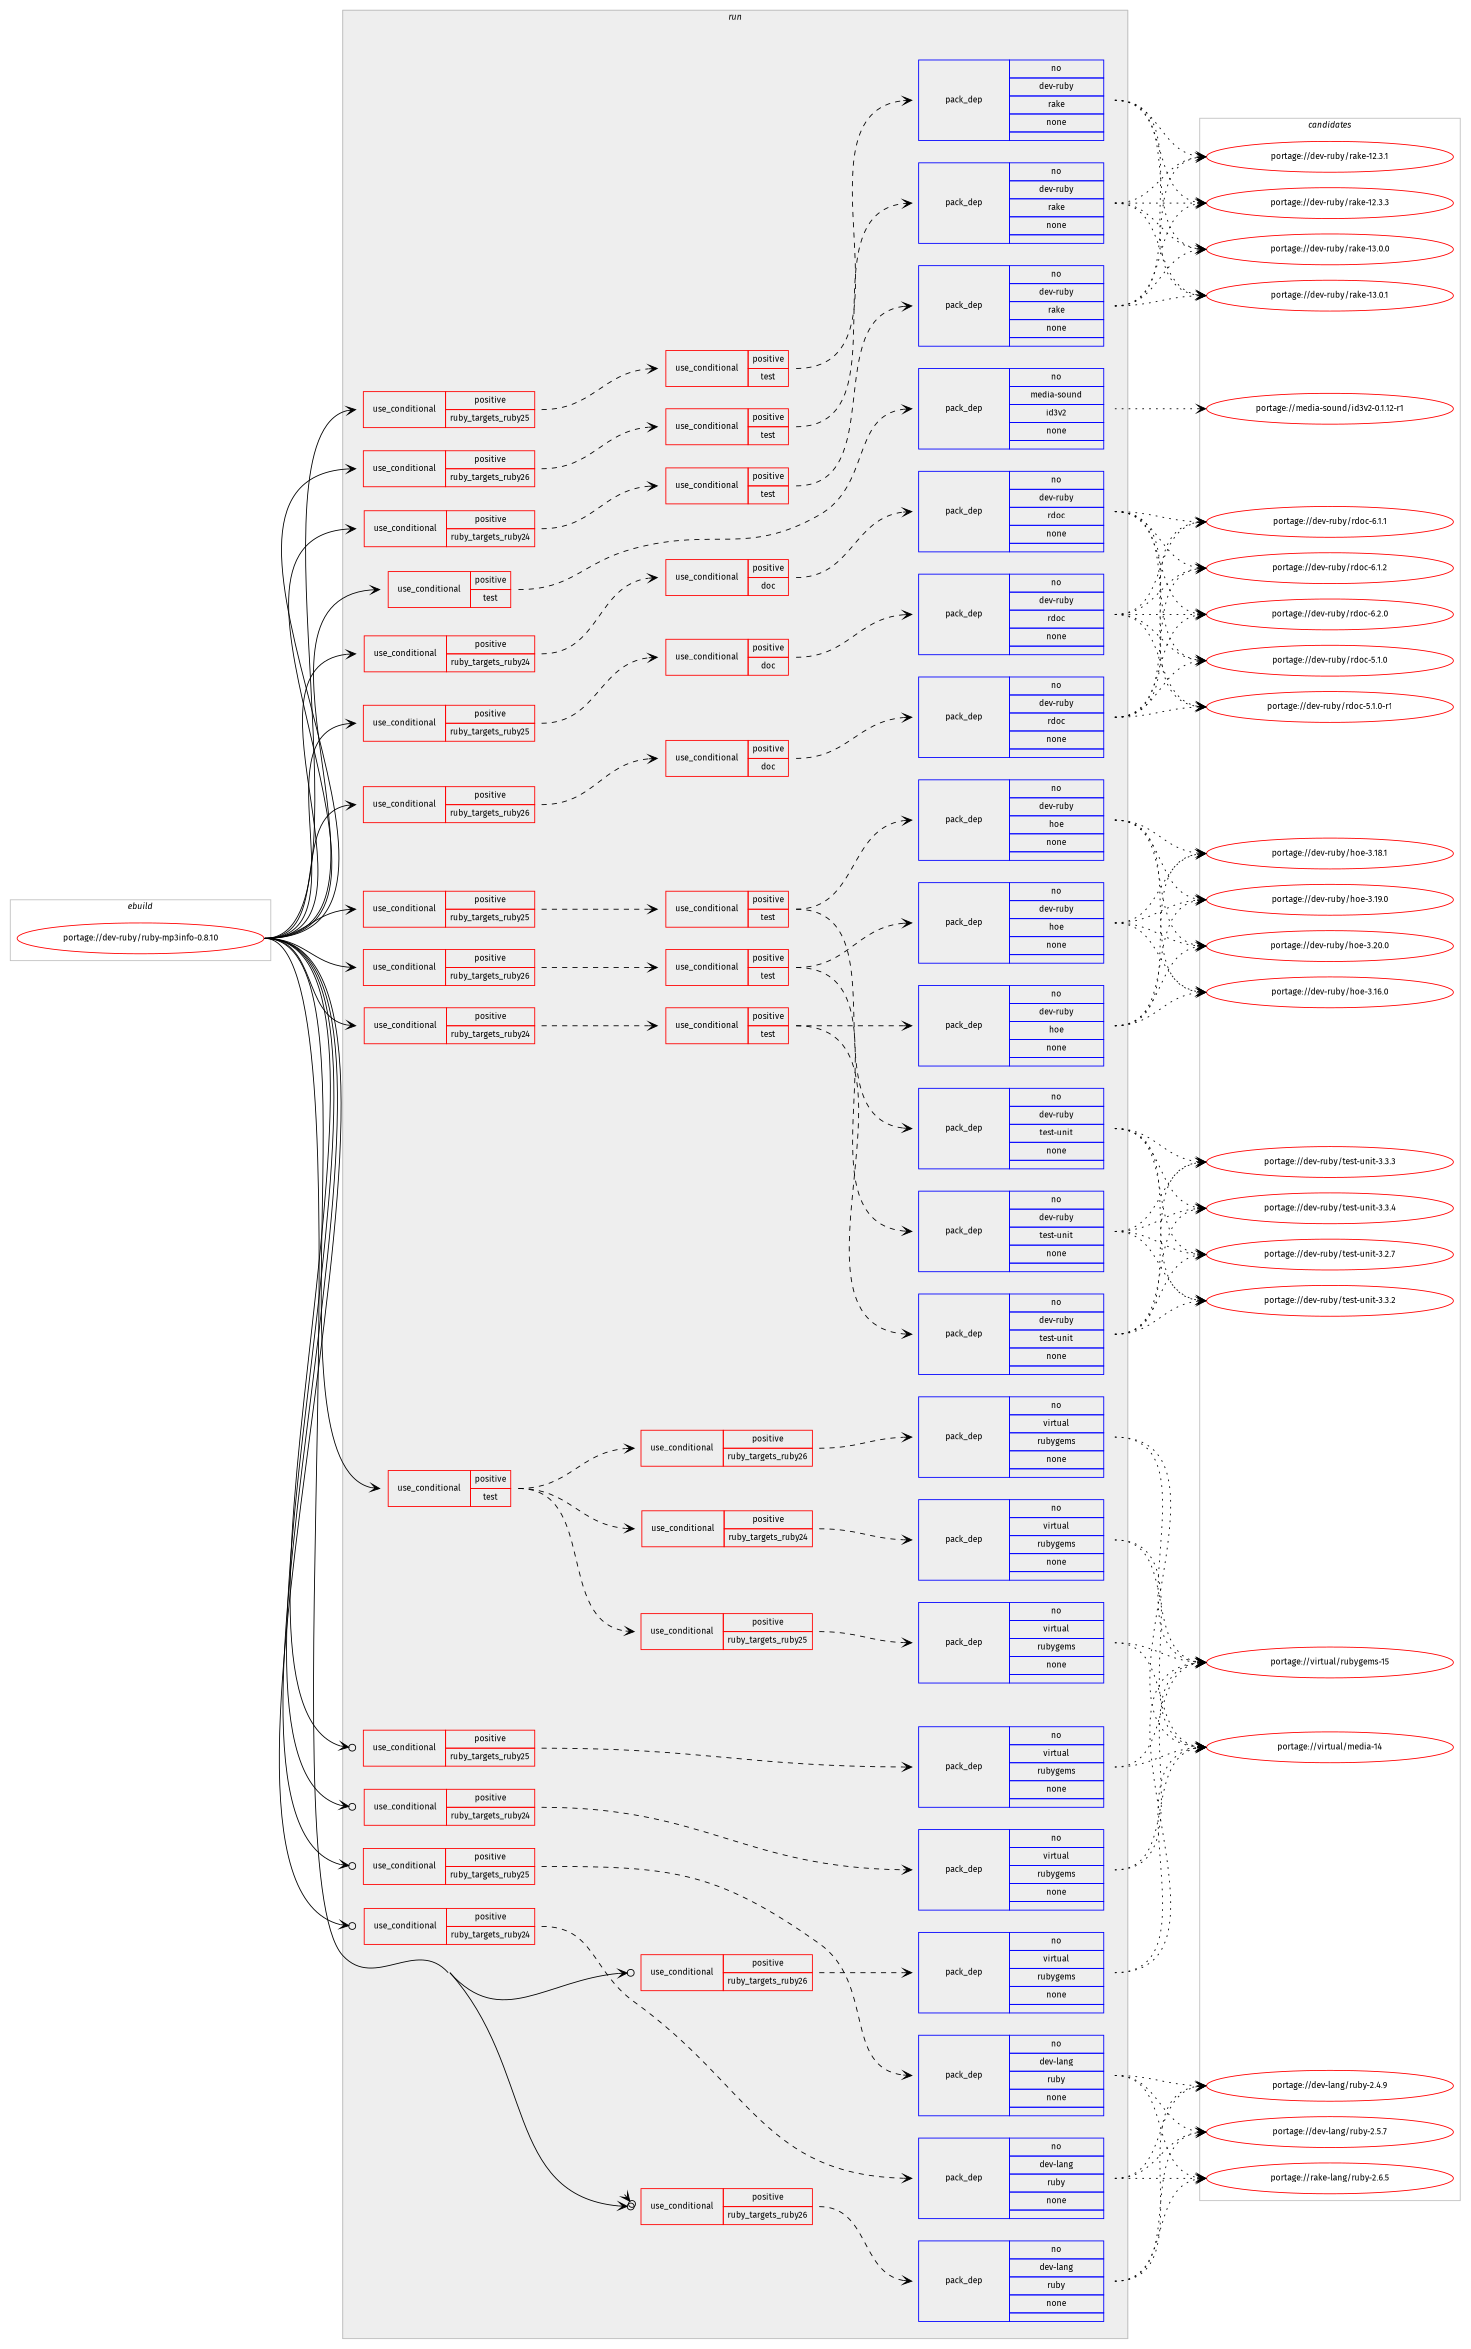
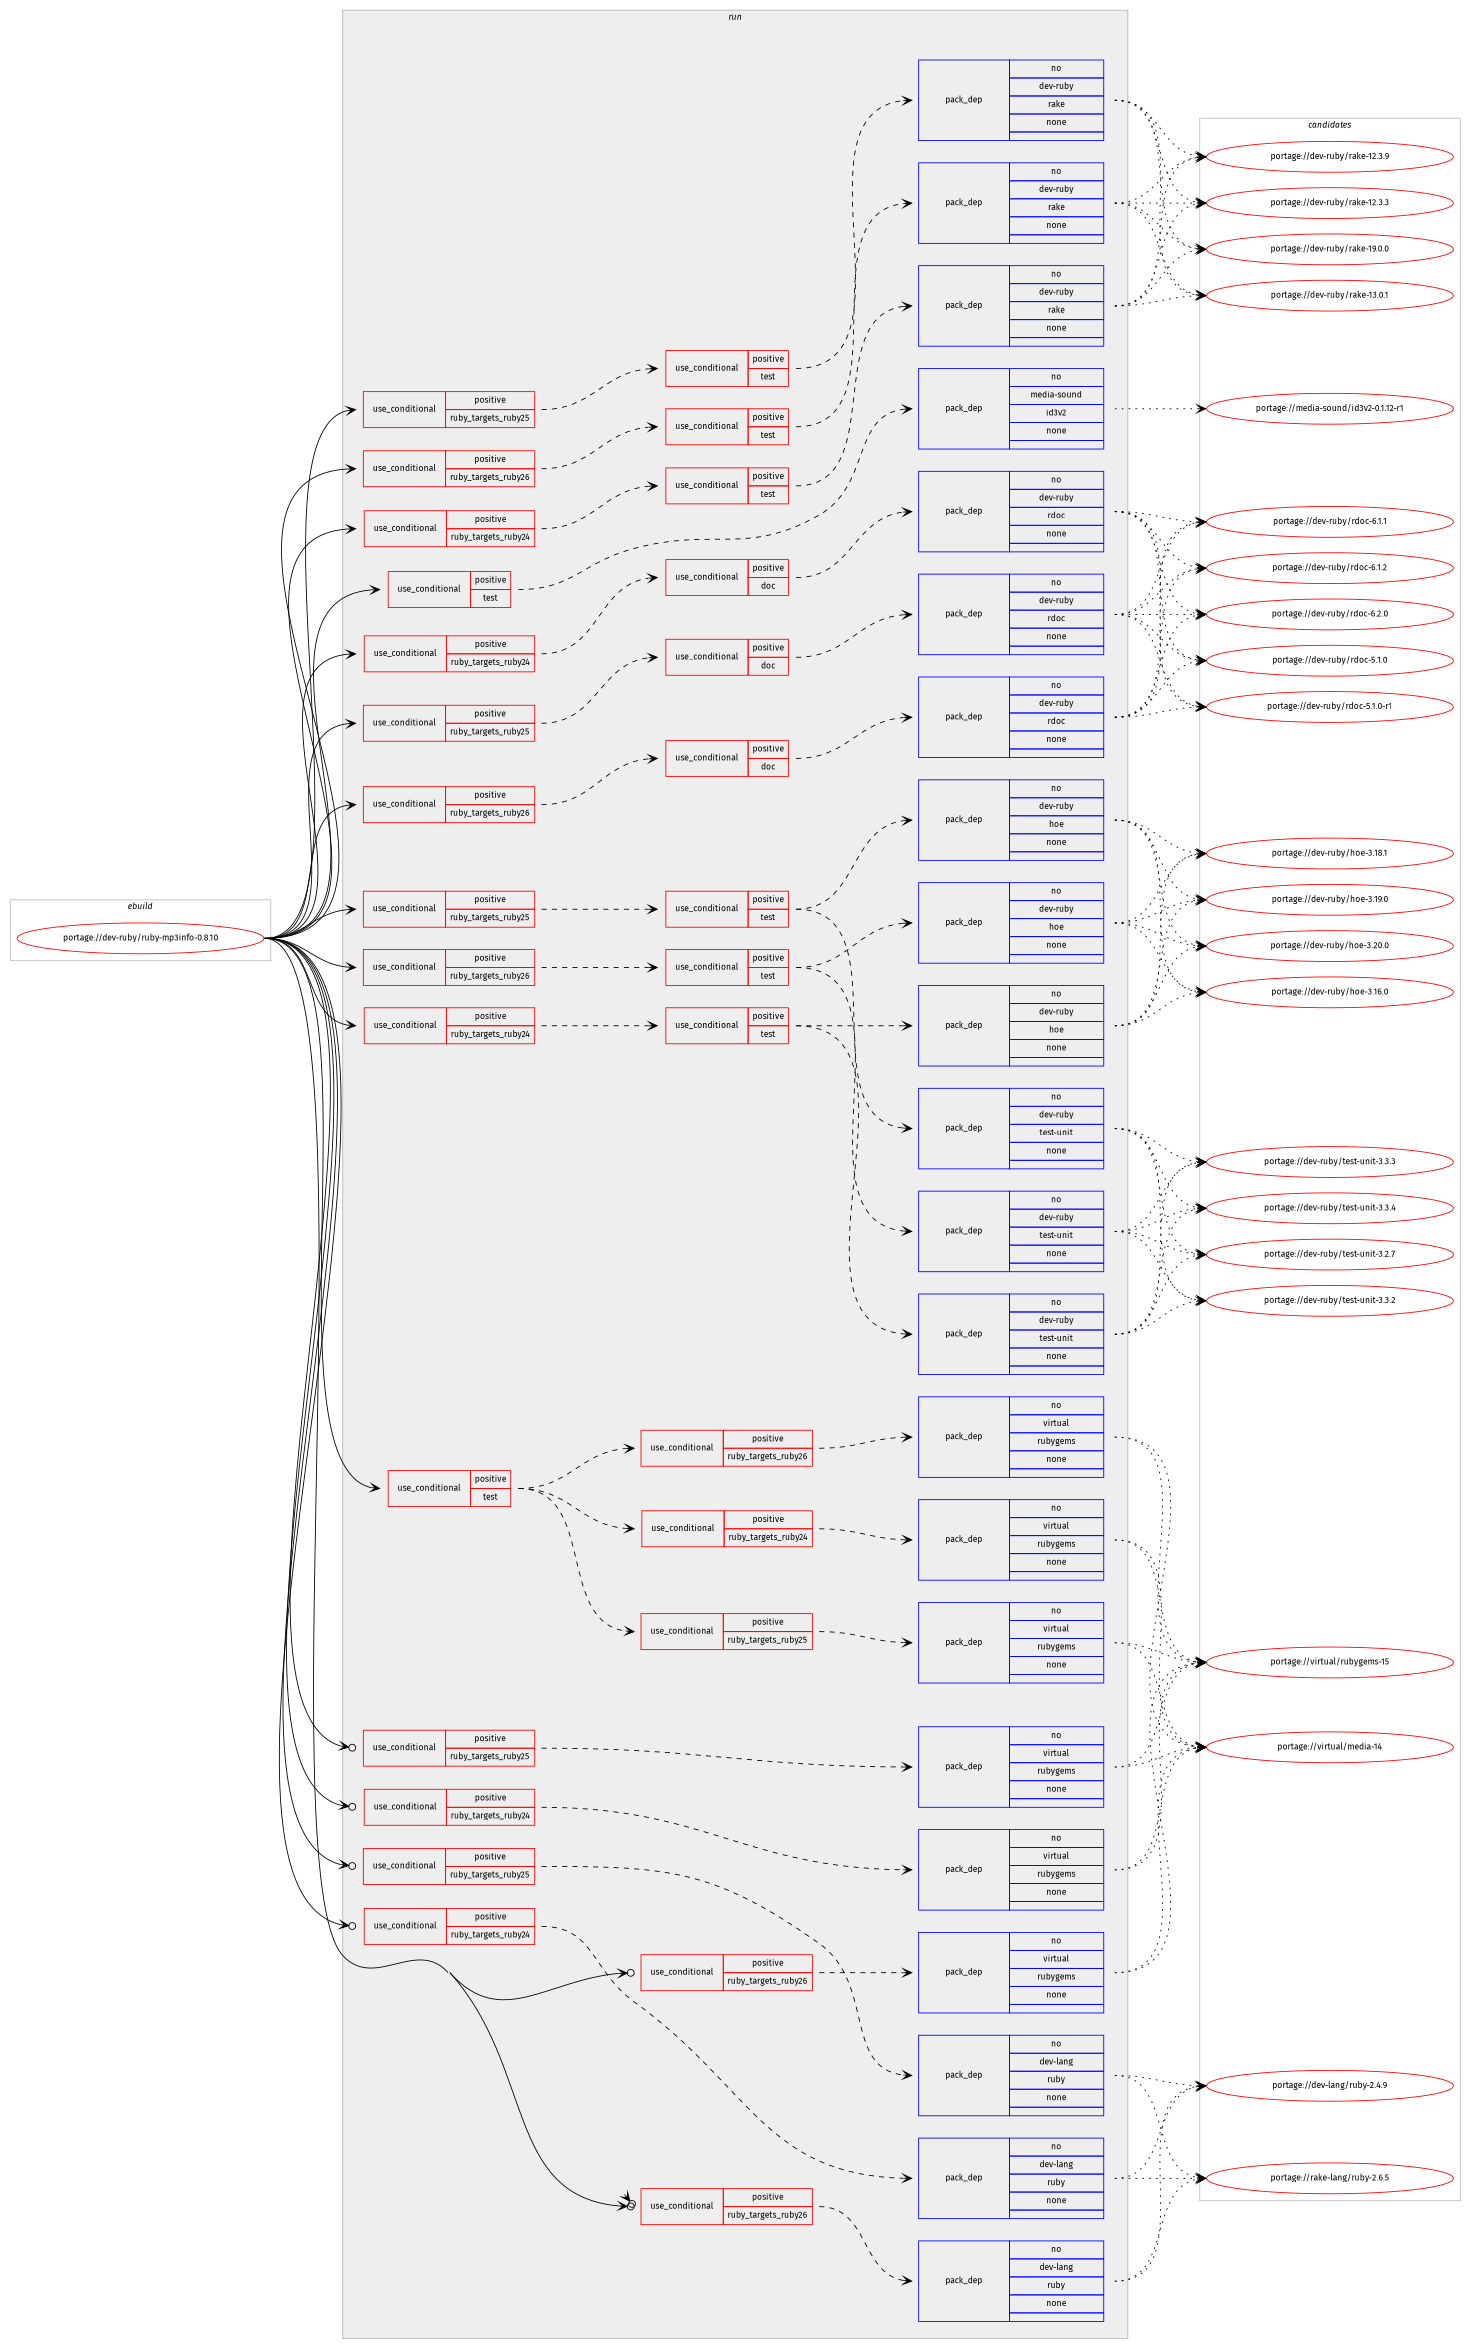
node "portage://dev-ruby/rake-12.3.1": label "portage://dev-ruby/rake-12.3.1" -> "portage://dev-ruby/rake-12.3.9"
node "portage://dev-ruby/rake-13.0.0": label "portage://dev-ruby/rake-13.0.0" -> "portage://dev-ruby/rake-19.0.0"
node "portage://dev-lang/ruby-2.5.7": removed
